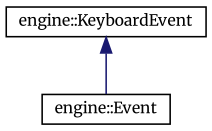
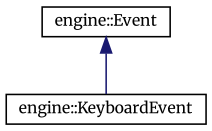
edge "engine::Event" -> "engine::KeyboardEvent": reversed
